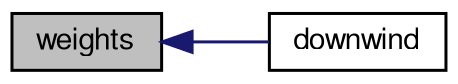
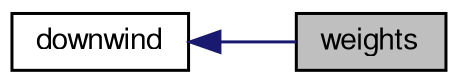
edge "downwind" -> "weights": reversed
